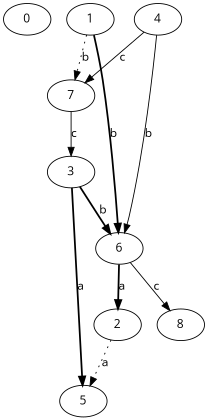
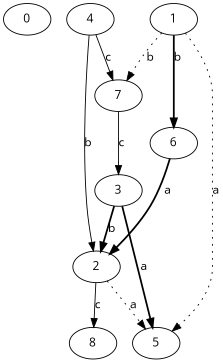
edge "4" -> "6": now "4" -> "2"
edge "1" -> "5": added, label "a"
edge "3" -> "6": now "3" -> "2"
edge "6" -> "8": now "2" -> "8"
